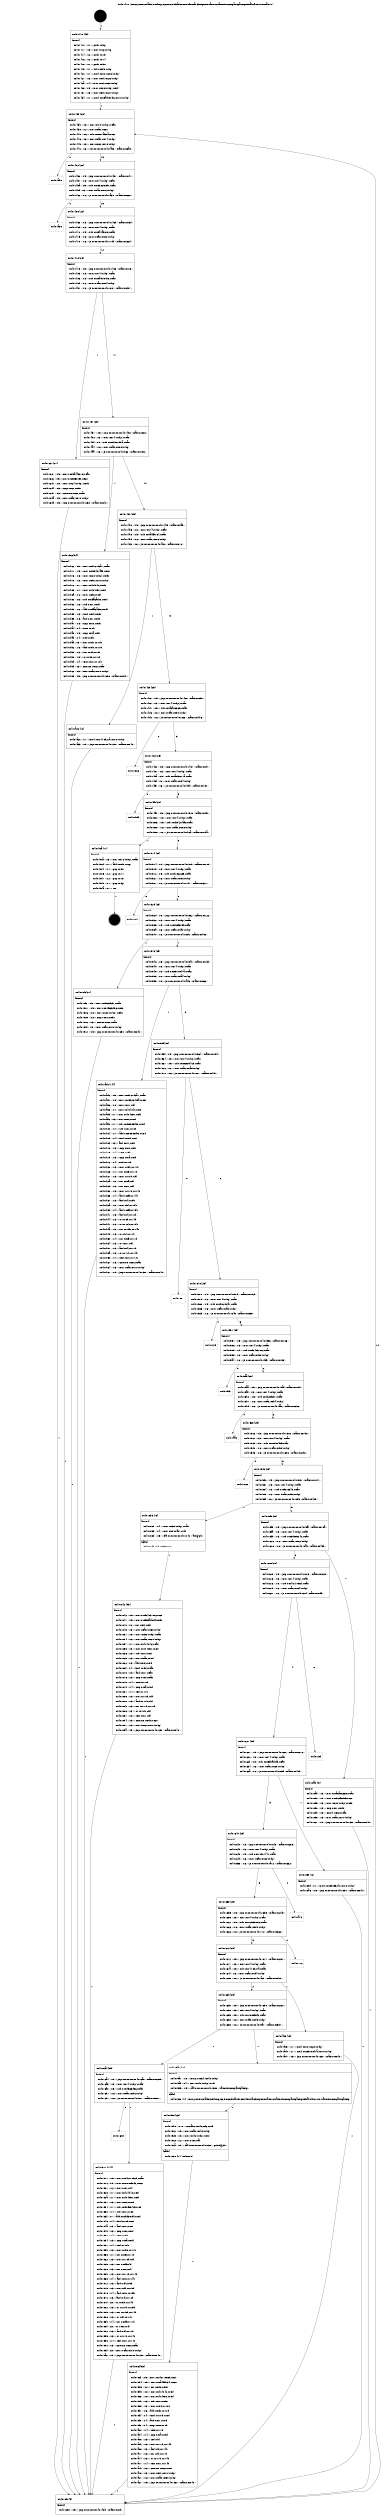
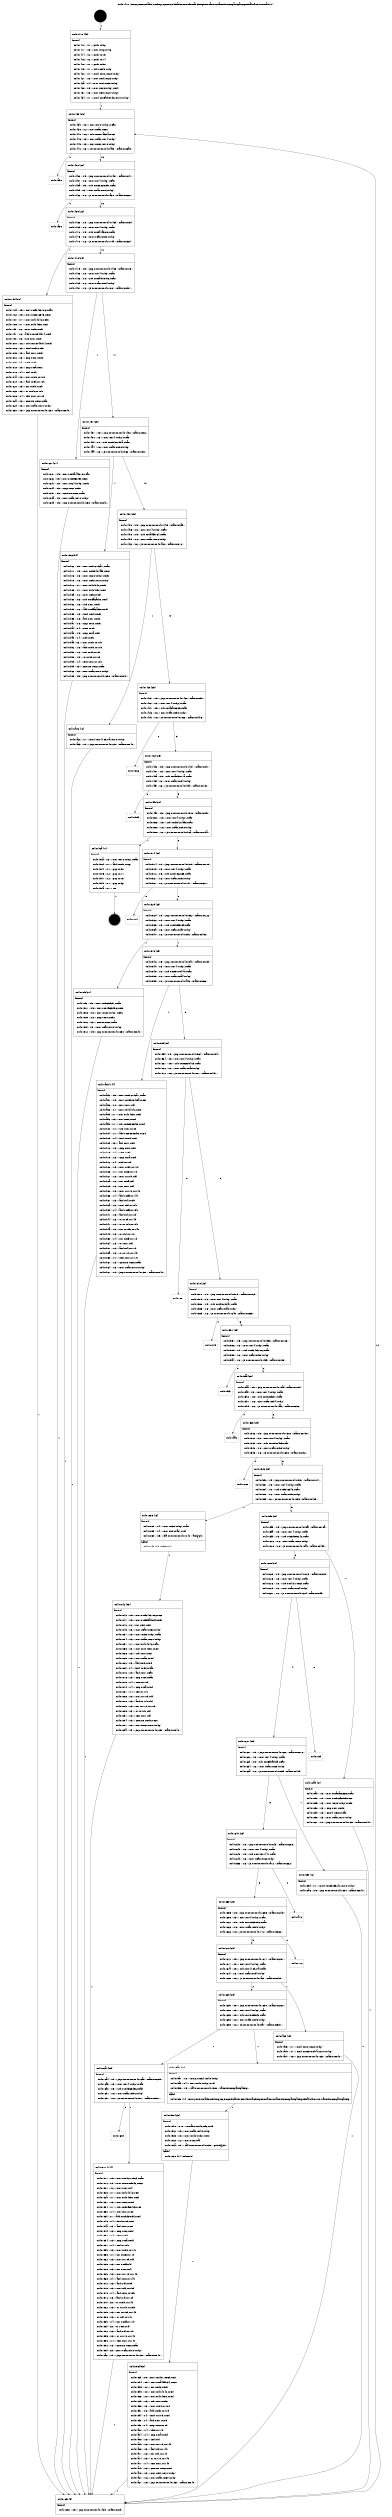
node "0x4017dd [88]": added
